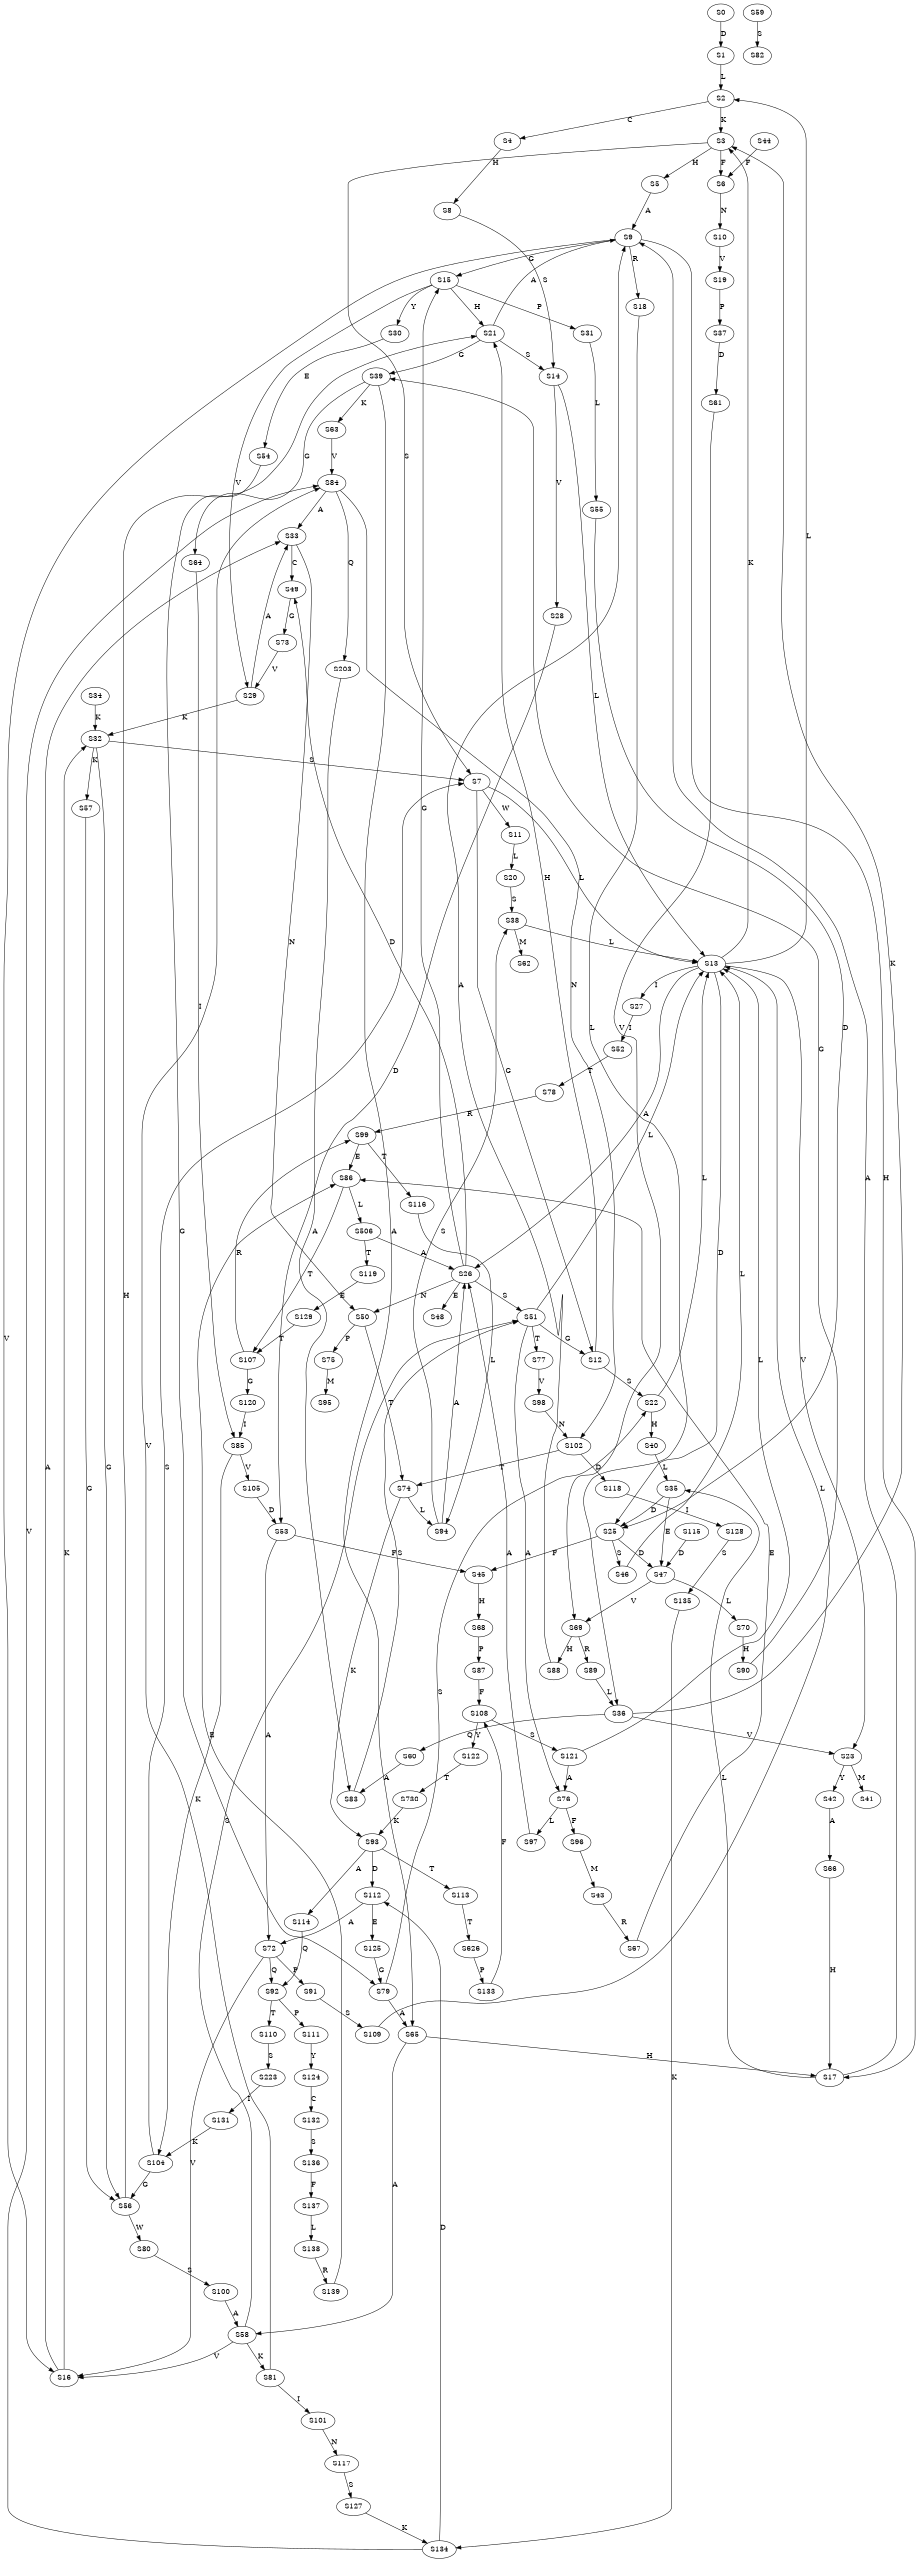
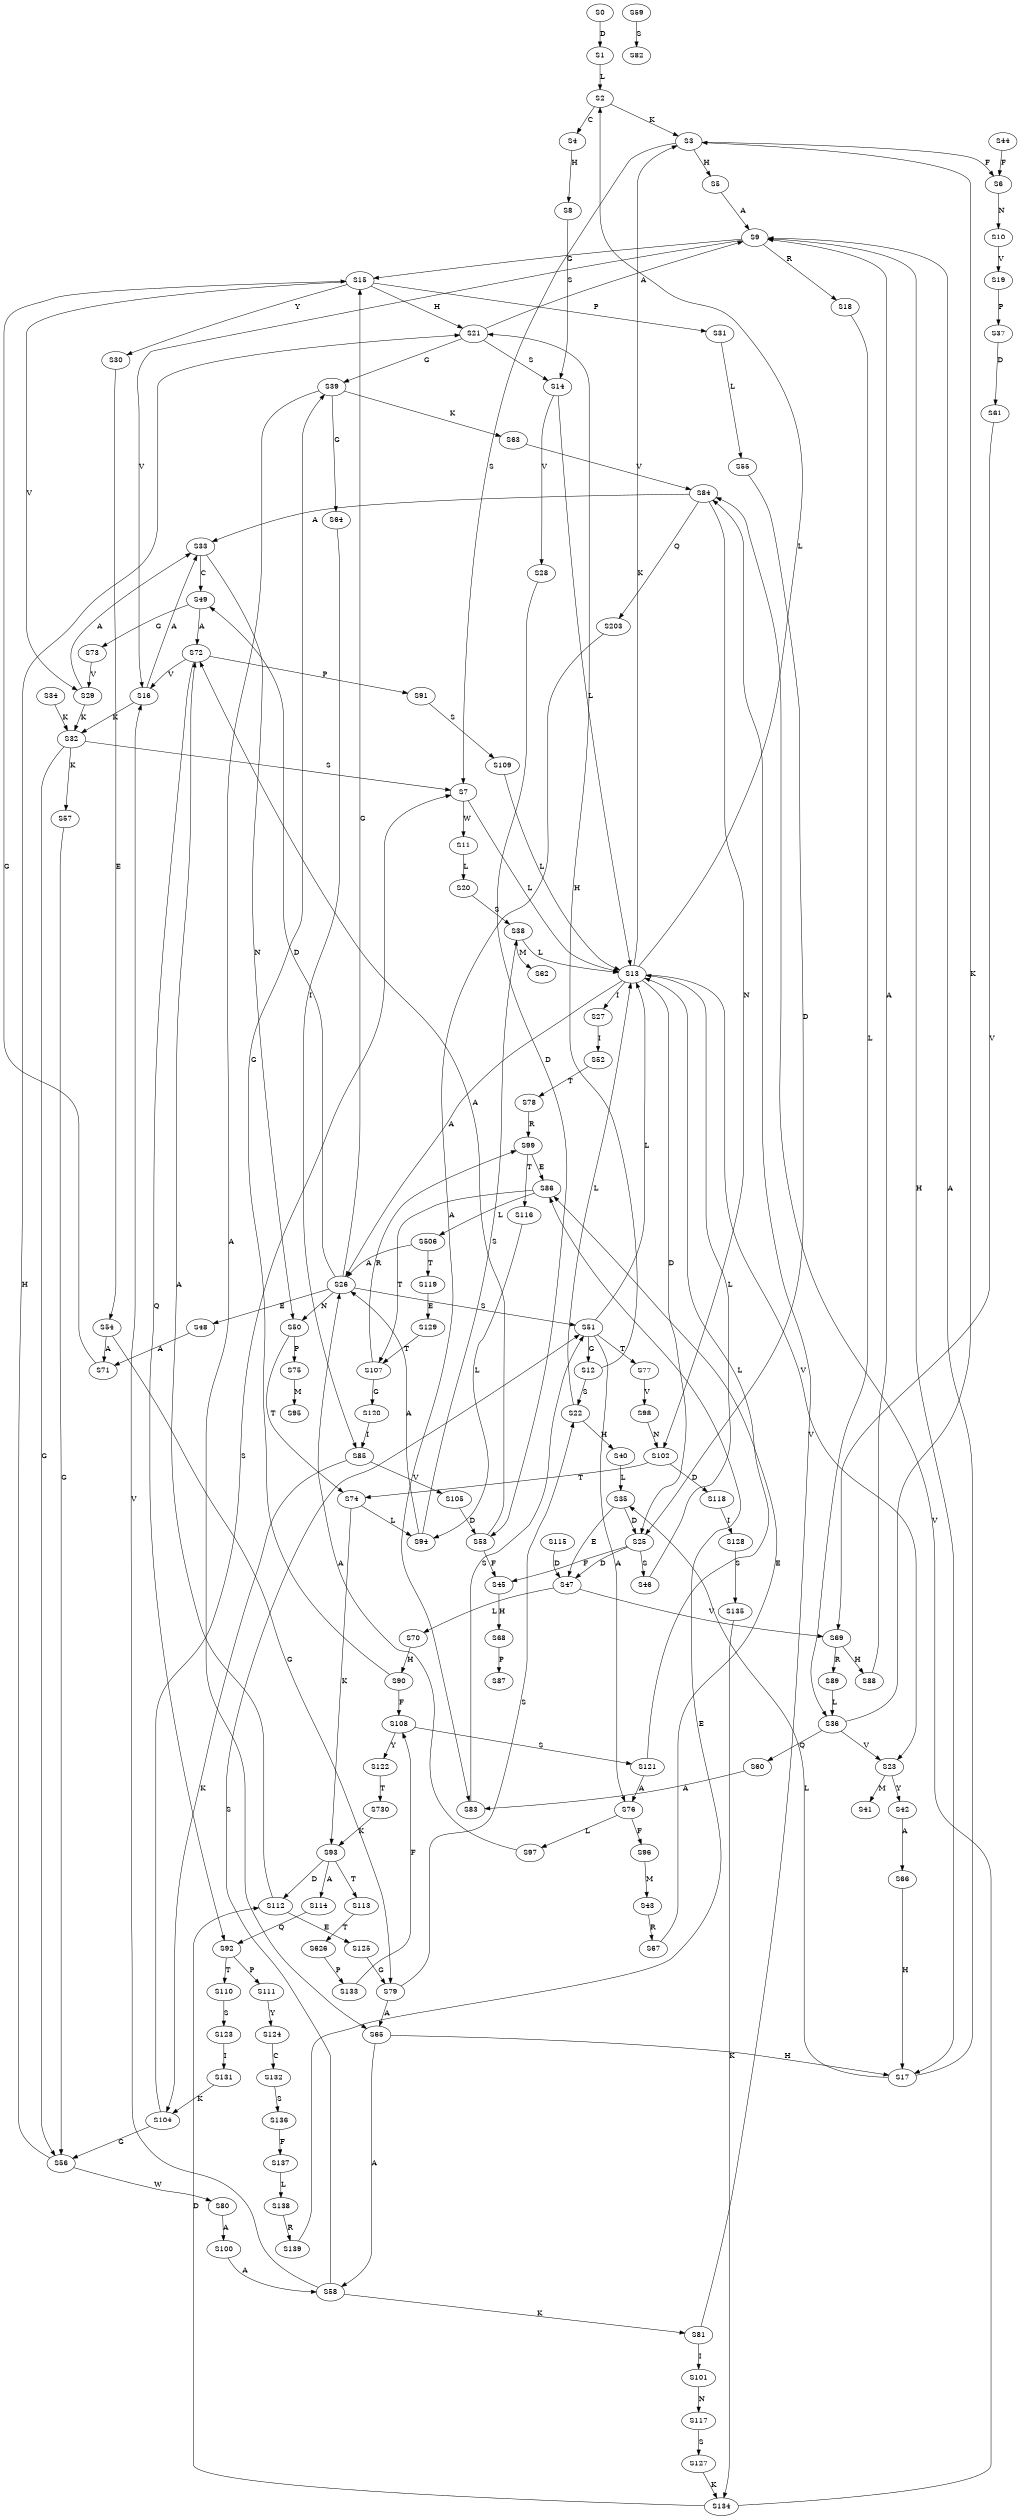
edge "S49" -> "S72": added, label "A"
edge "S7" -> "S12": removed, label "G"
node "S71": added
edge "S87" -> "S108": now "S90" -> "S108"
node "S223": label "S223" -> "S123"
edge "S80" -> "S100": label "S" -> "A"
